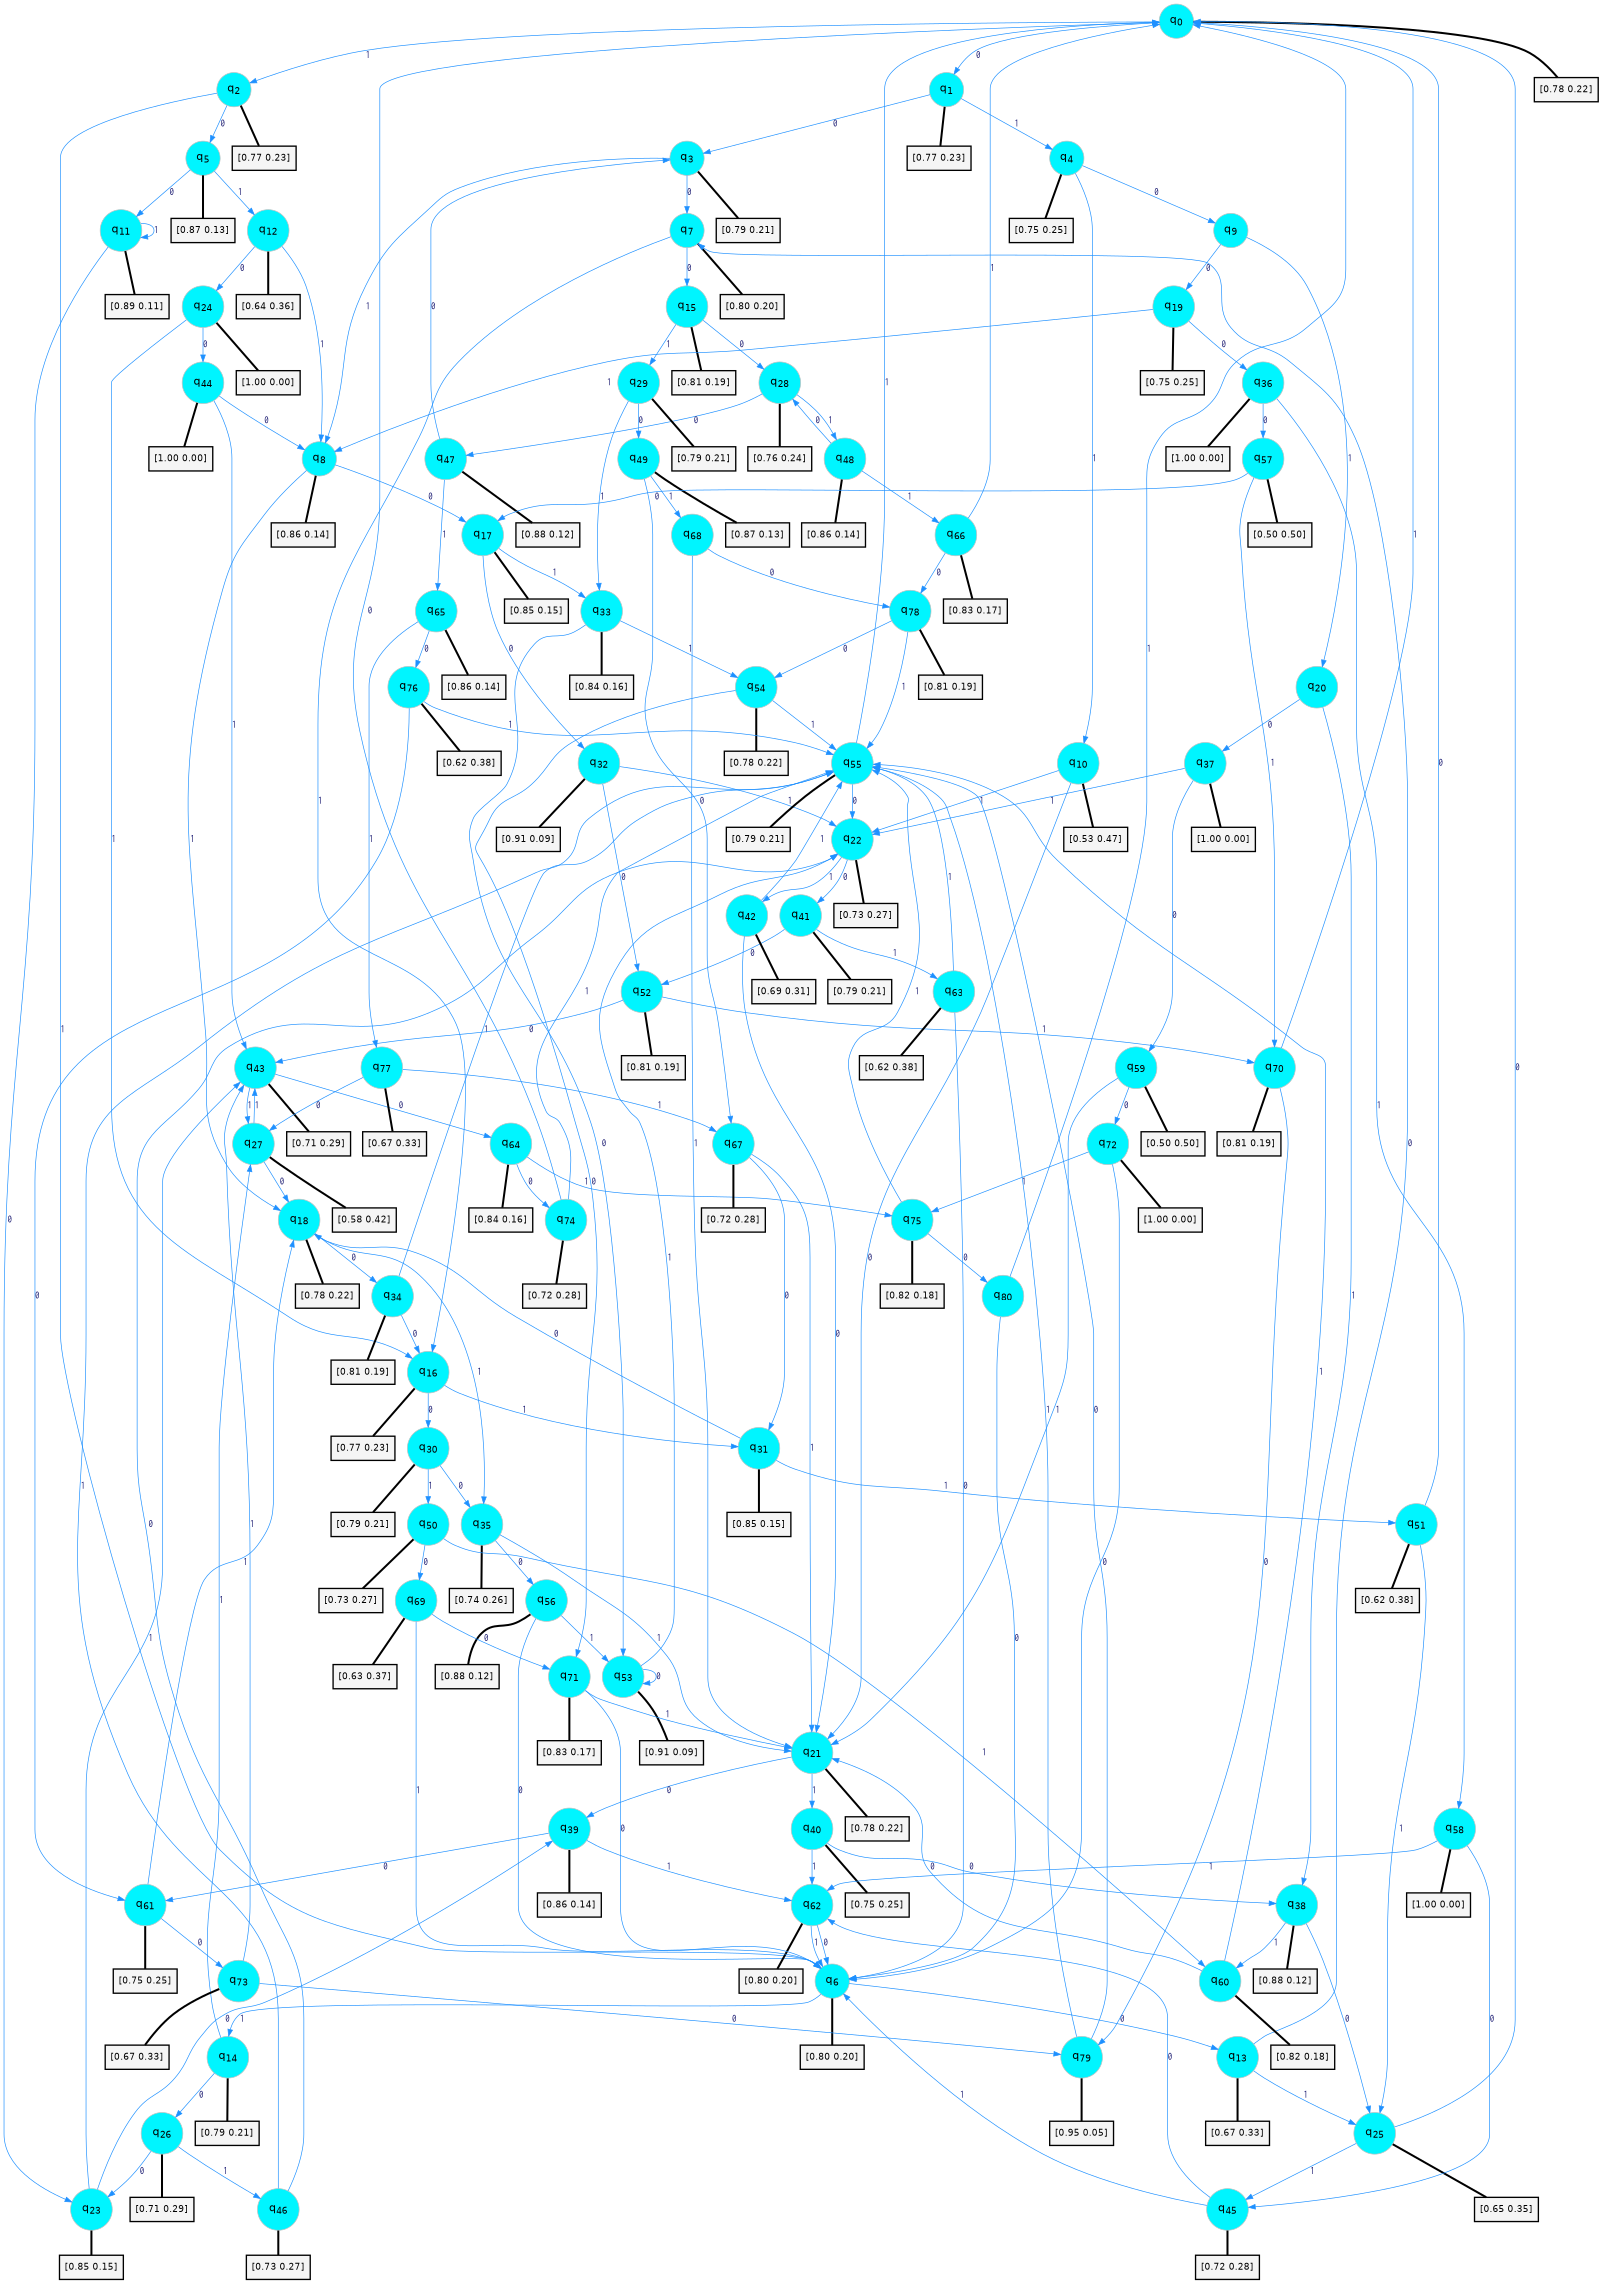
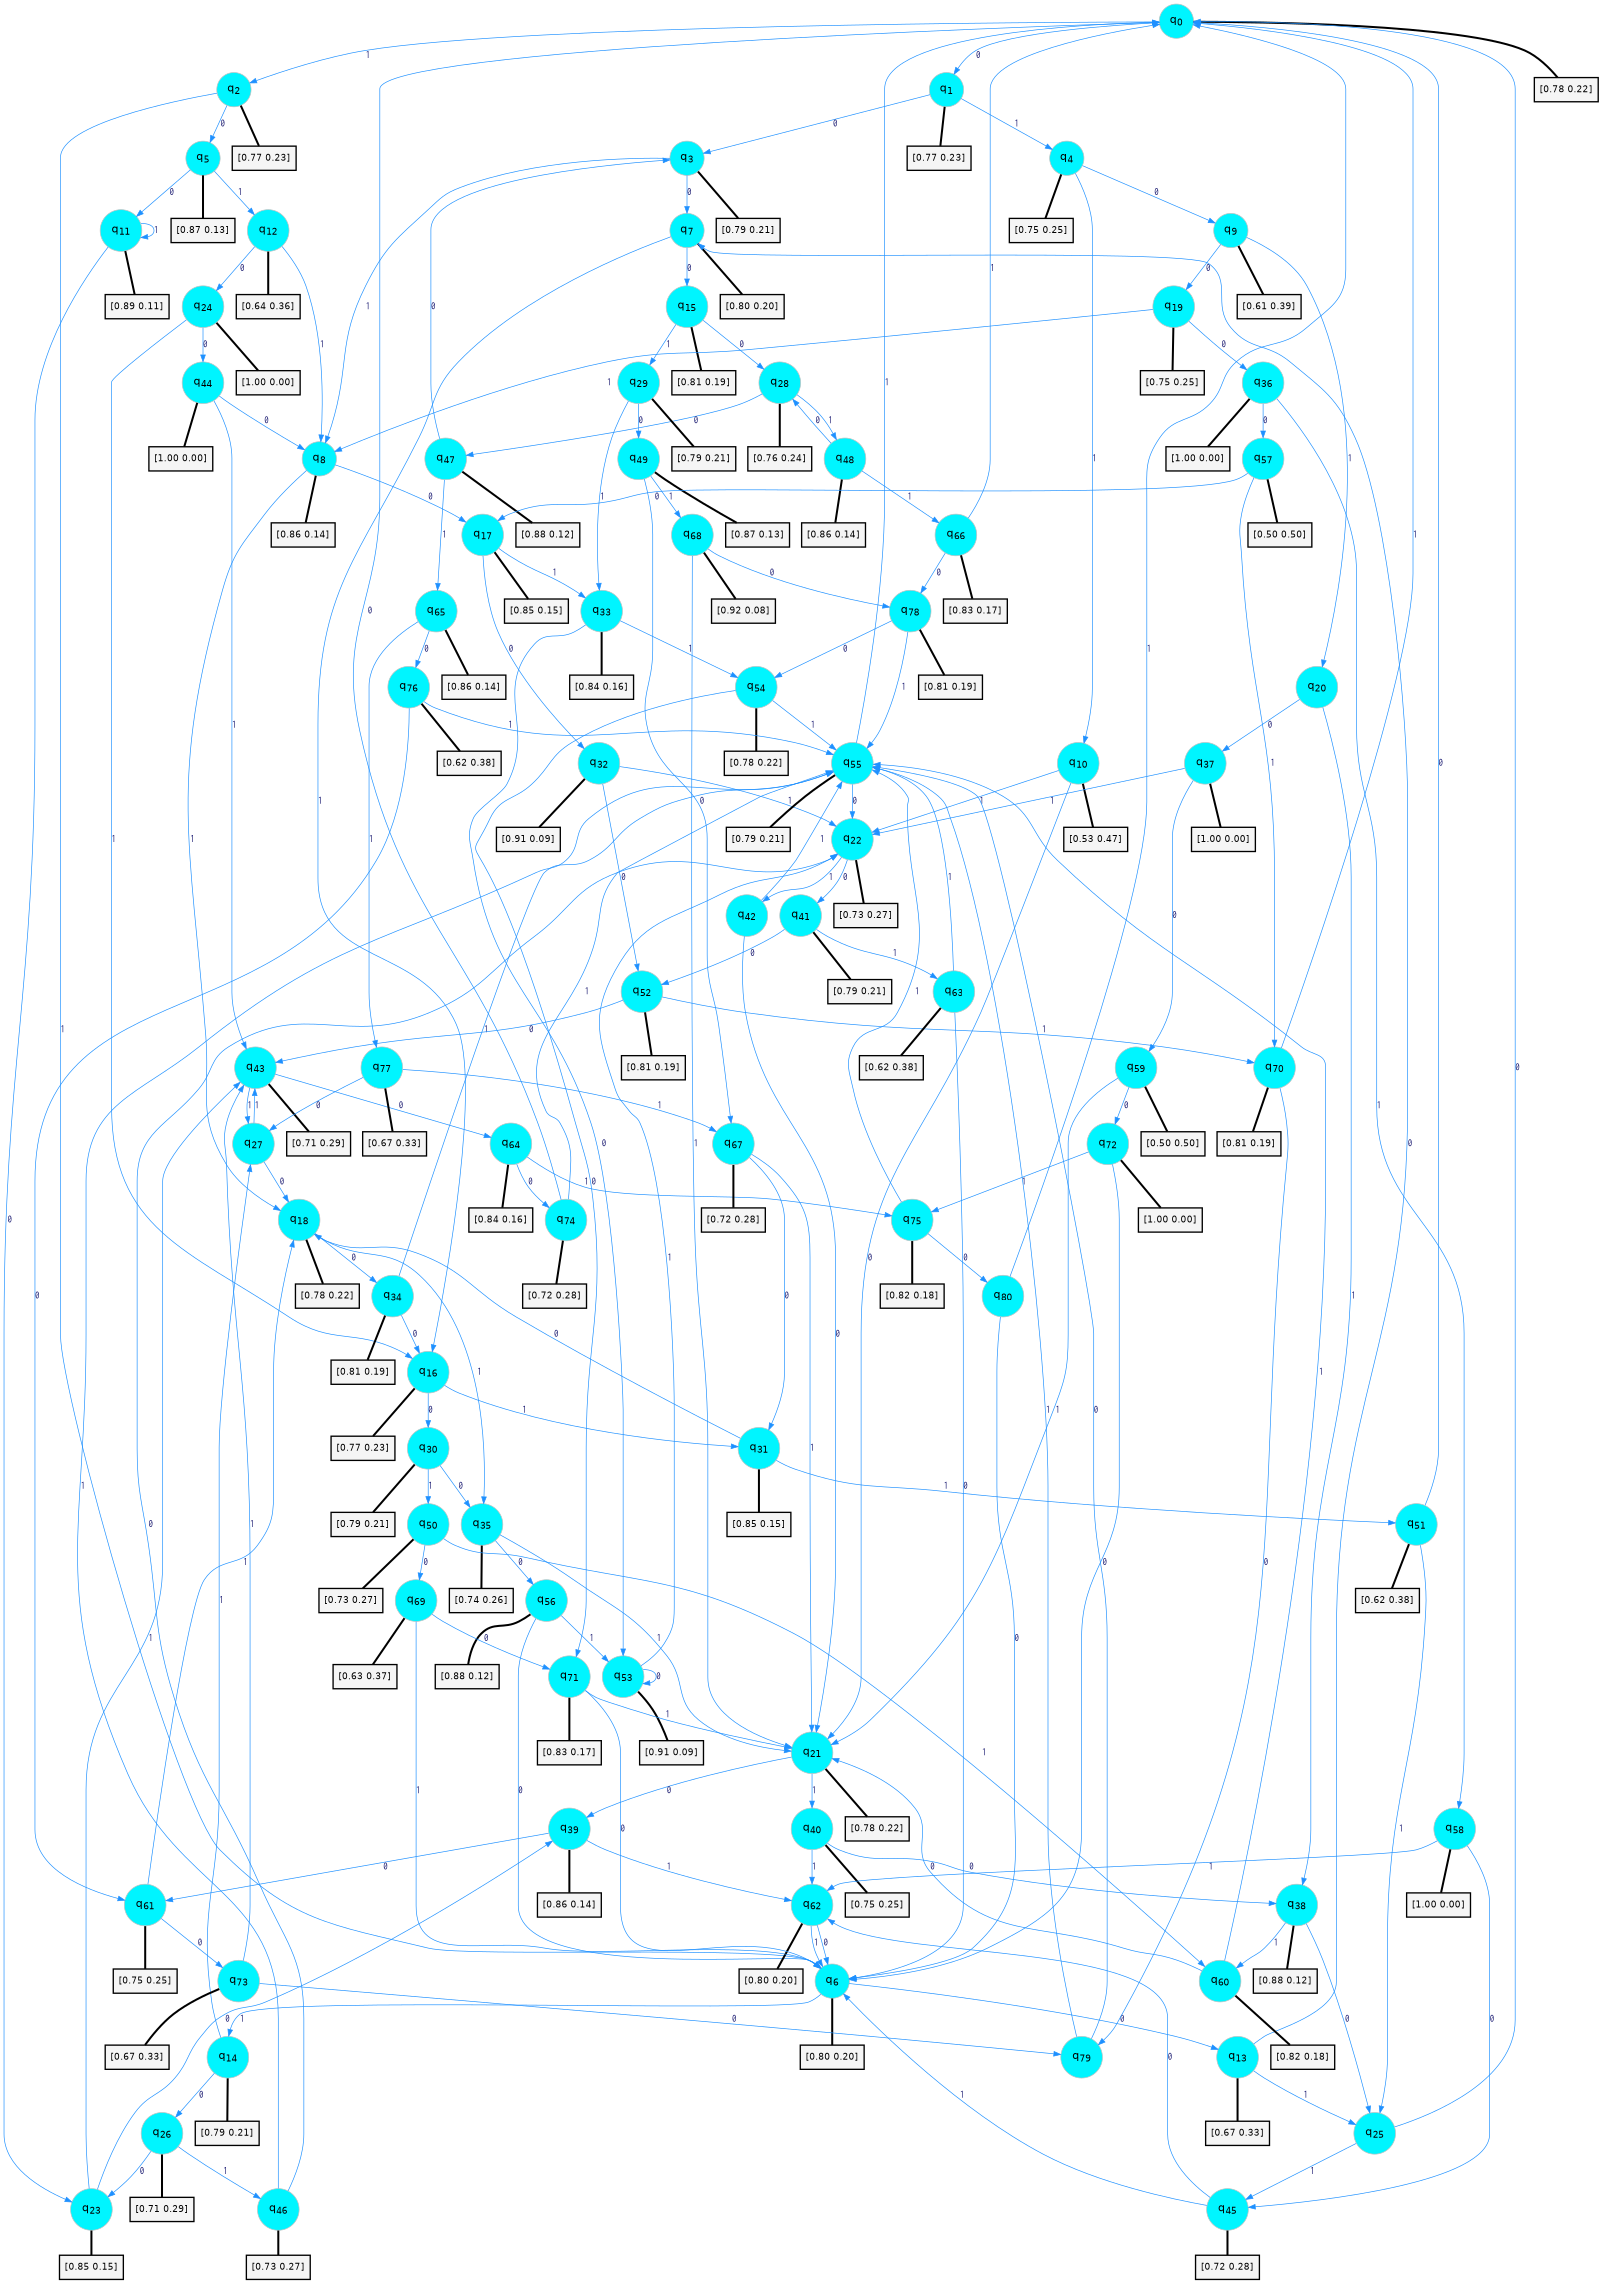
node "[0.61 0.39]": added
node "[0.92 0.08]": added
node "[0.69 0.31]": removed
node "[0.58 0.42]": removed
node "[0.95 0.05]": removed
node "[0.65 0.35]": removed
